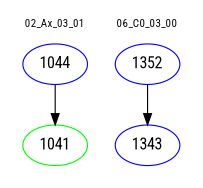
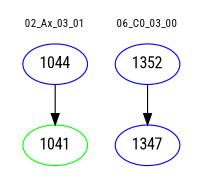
node "1343": label "1343" -> "1347"
